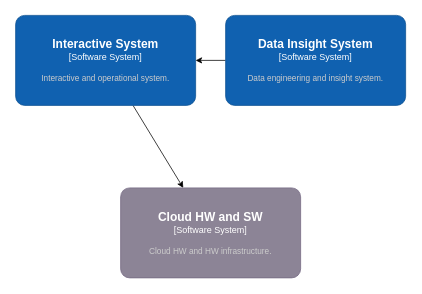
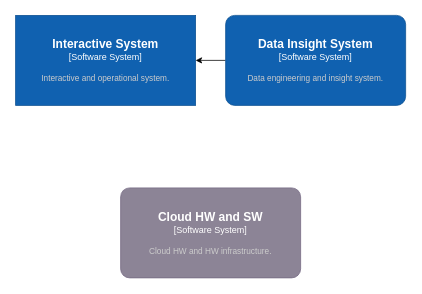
node "Interactive System [Software System] Interactive and operational system.": shape rounded rectangle -> rectangle
edge "Interactive System [Software System] Interactive and operational system." -> "Cloud HW and SW [Software System] Cloud HW and HW infrastructure.": removed
